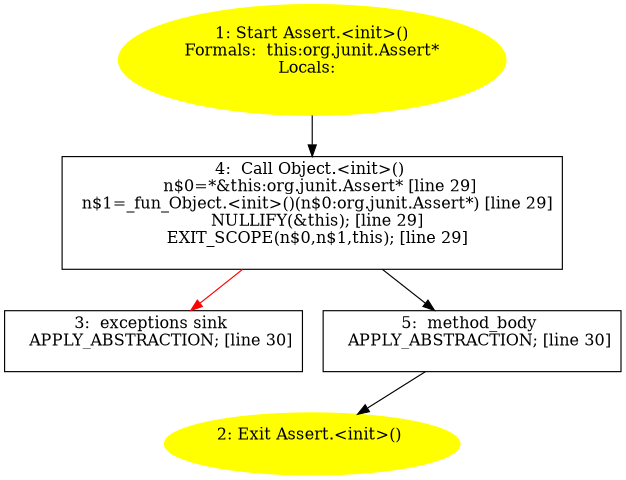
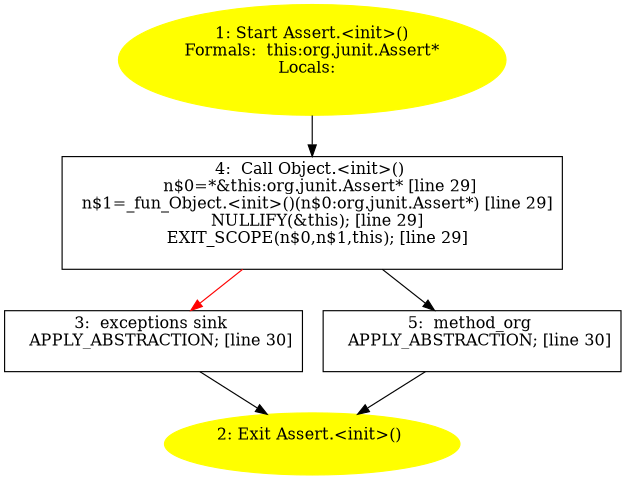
node "5:  method_body APPLY_ABSTRACTION; [line 30]": label "5:  method_body APPLY_ABSTRACTION; [line 30]" -> "5:  method_org APPLY_ABSTRACTION; [line 30]"
edge "3:  exceptions sink APPLY_ABSTRACTION; [line 30]" -> "2: Exit Assert.<init>()": added
